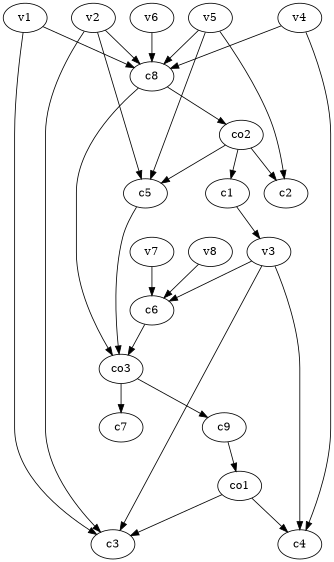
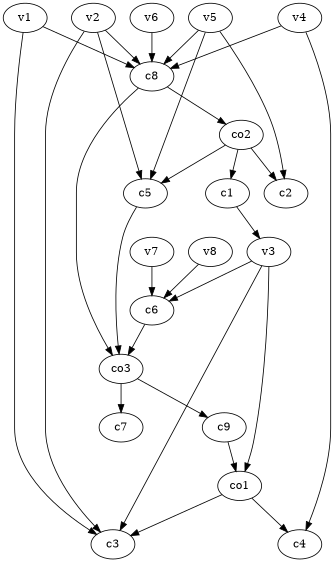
edge "v3" -> "c4": now "v3" -> "co1"
